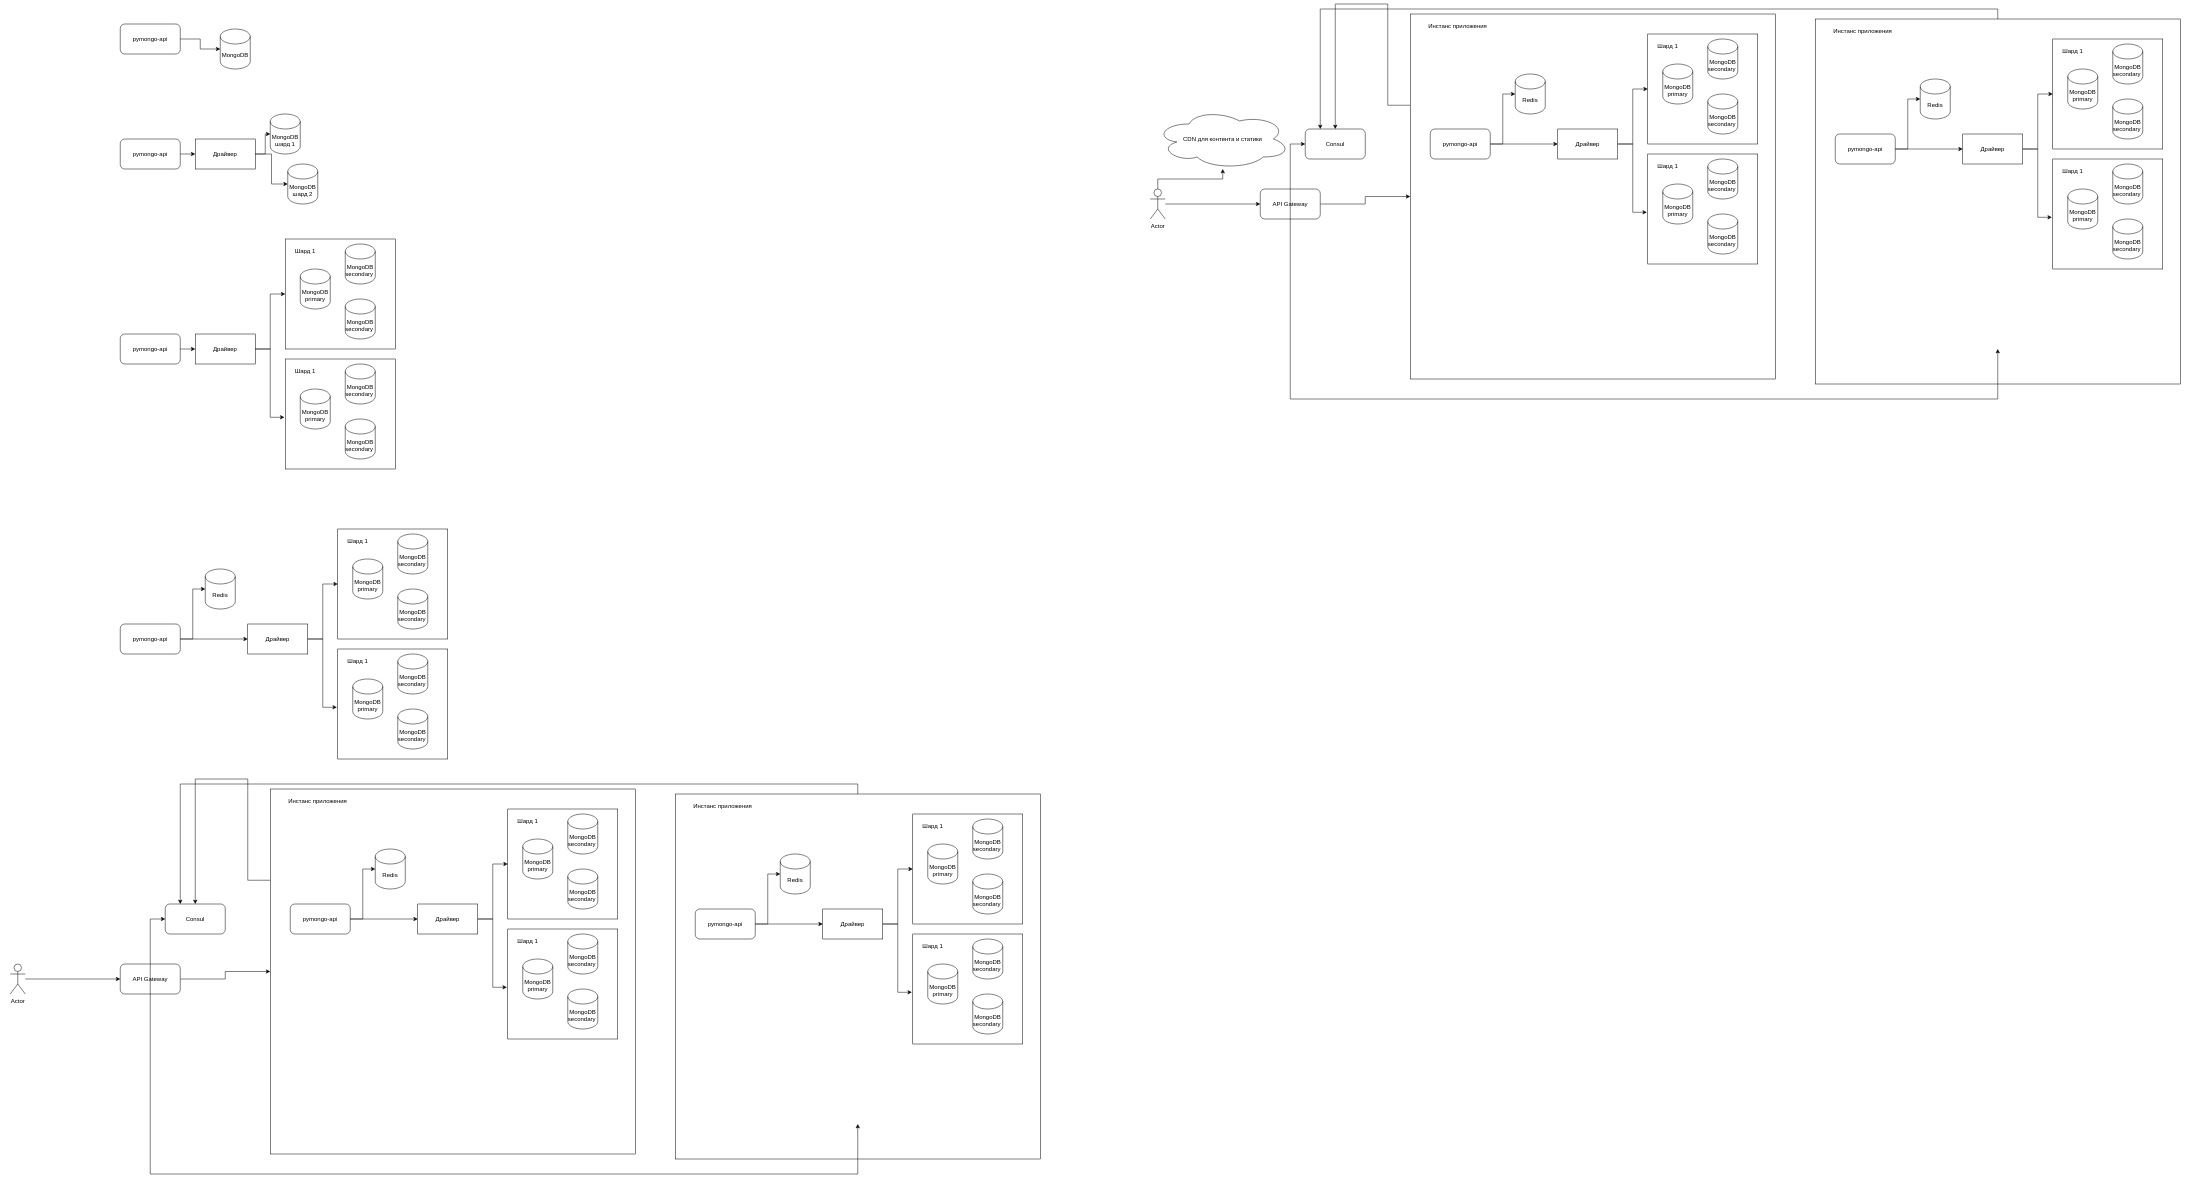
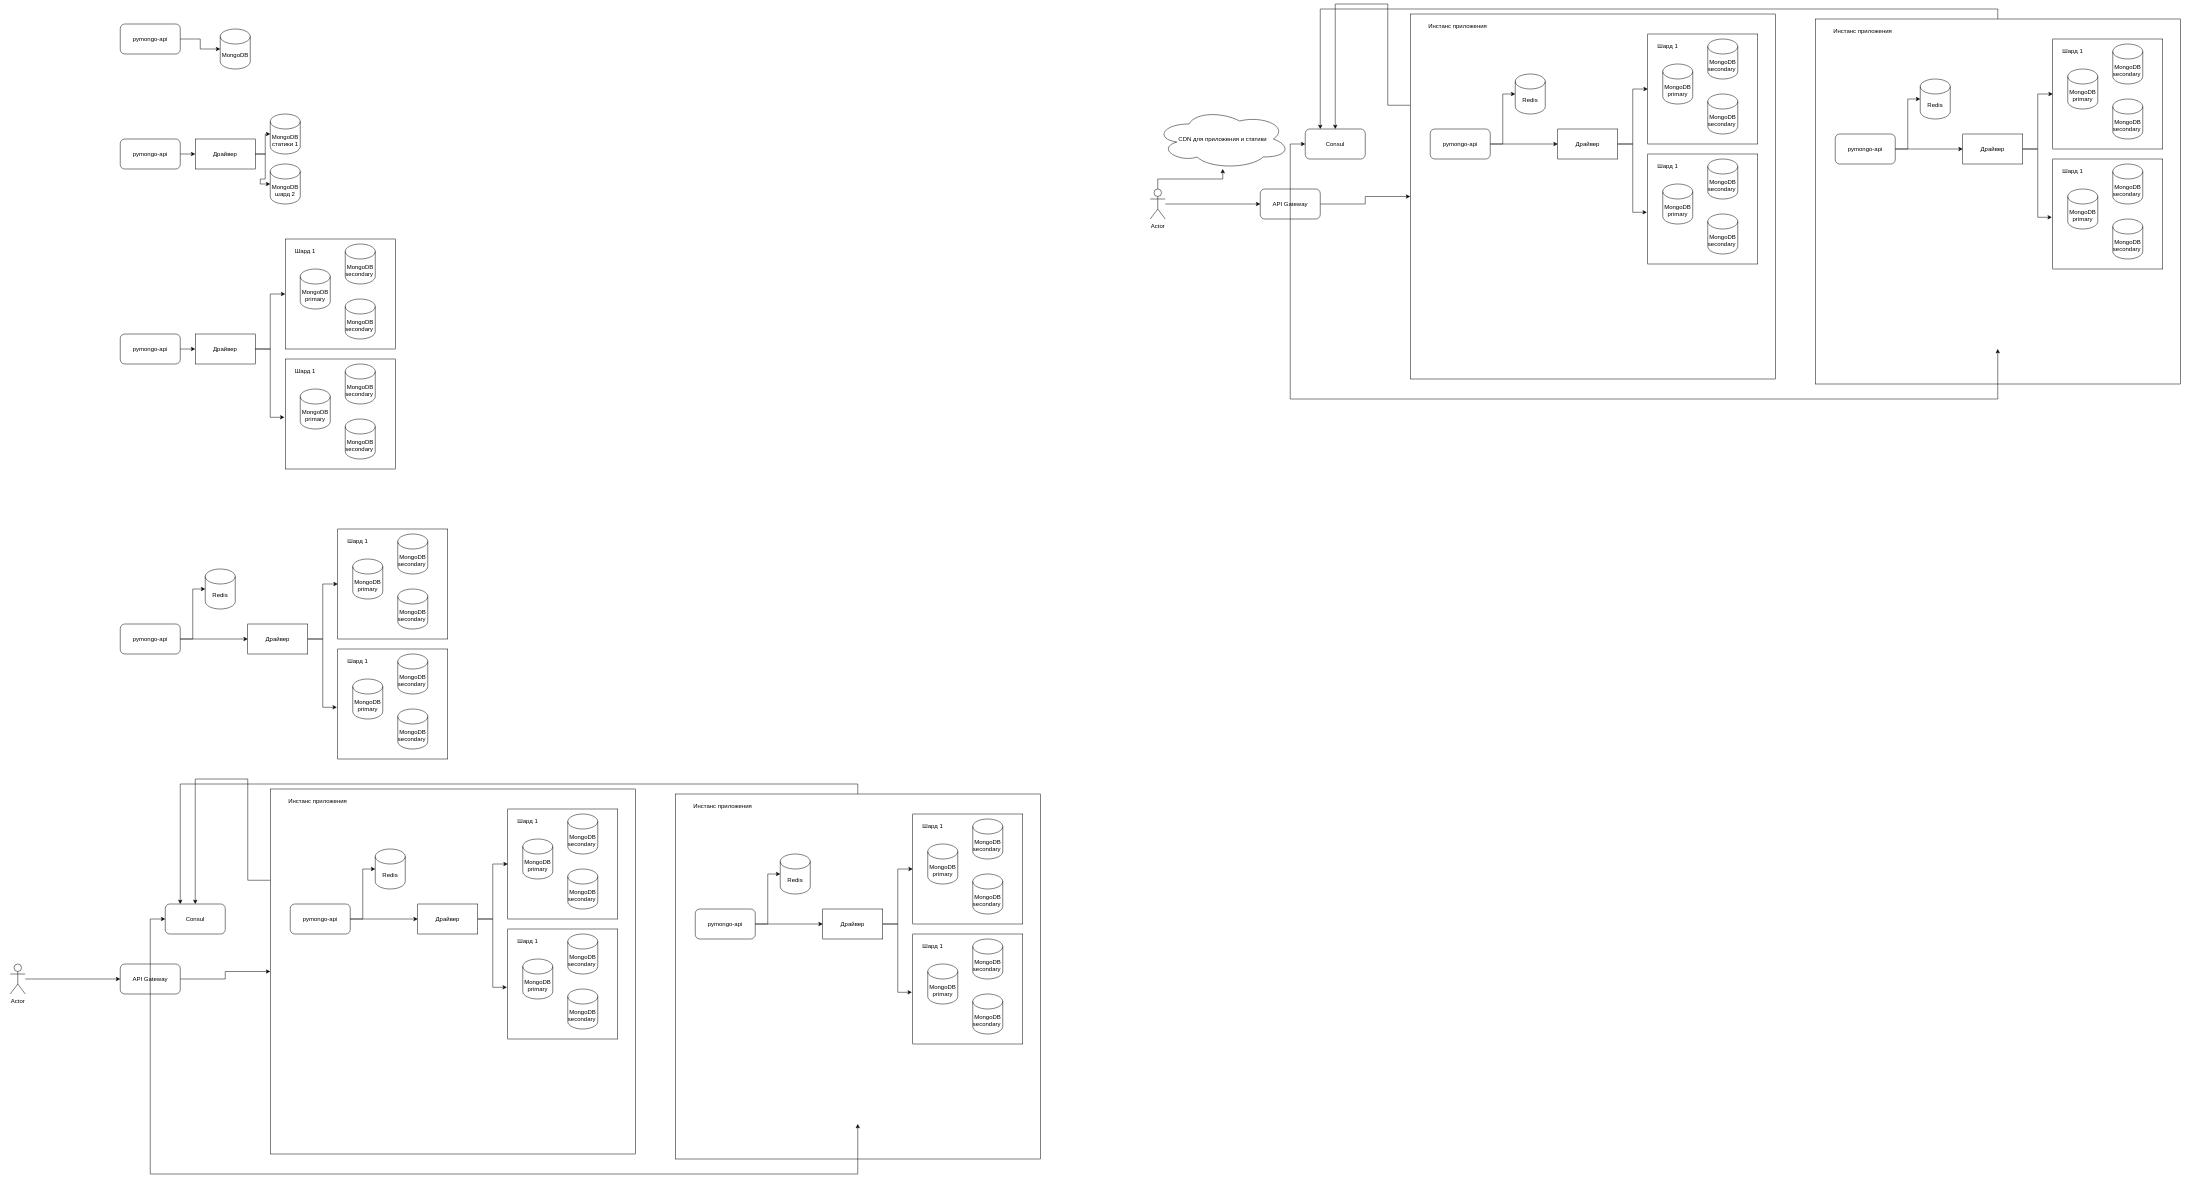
node "CDN для контента и статики": label "CDN для контента и статики" -> "CDN для приложения и статики"
node "MongoDB шард 1": label "MongoDB шард 1" -> "MongoDB статики 1"
node "MongoDB шард 2": moved (303, 184) -> (285, 184)
